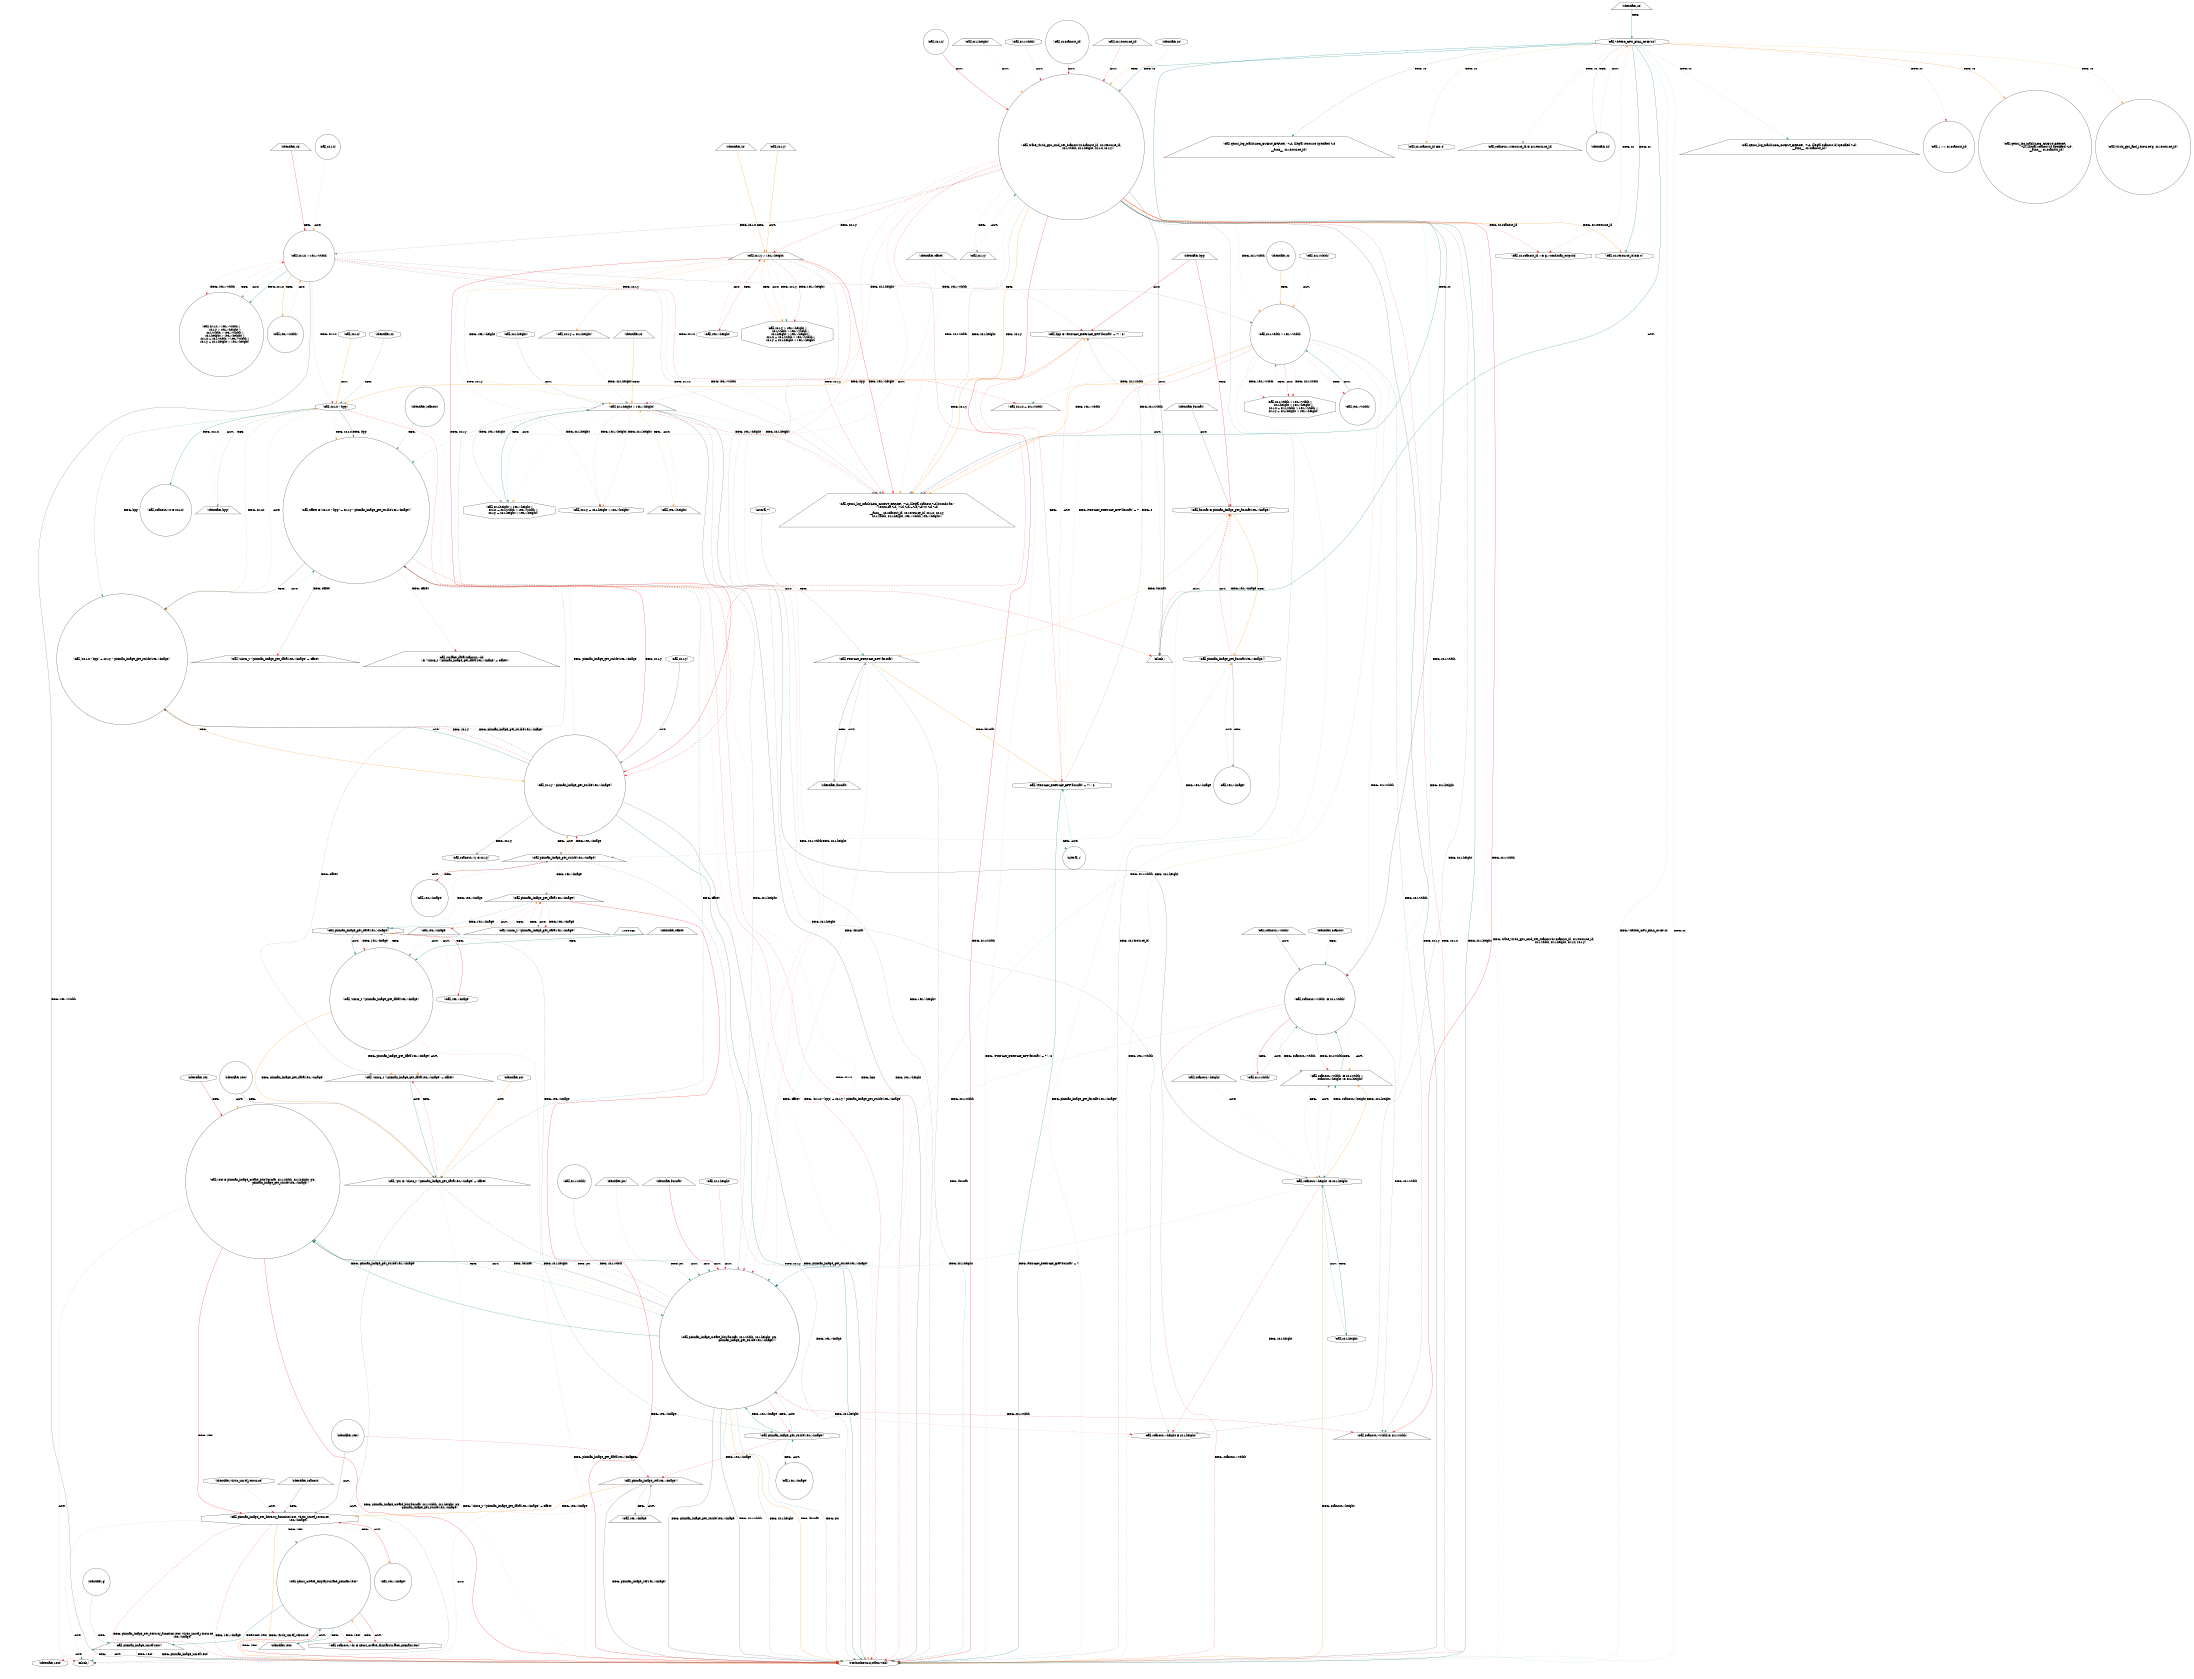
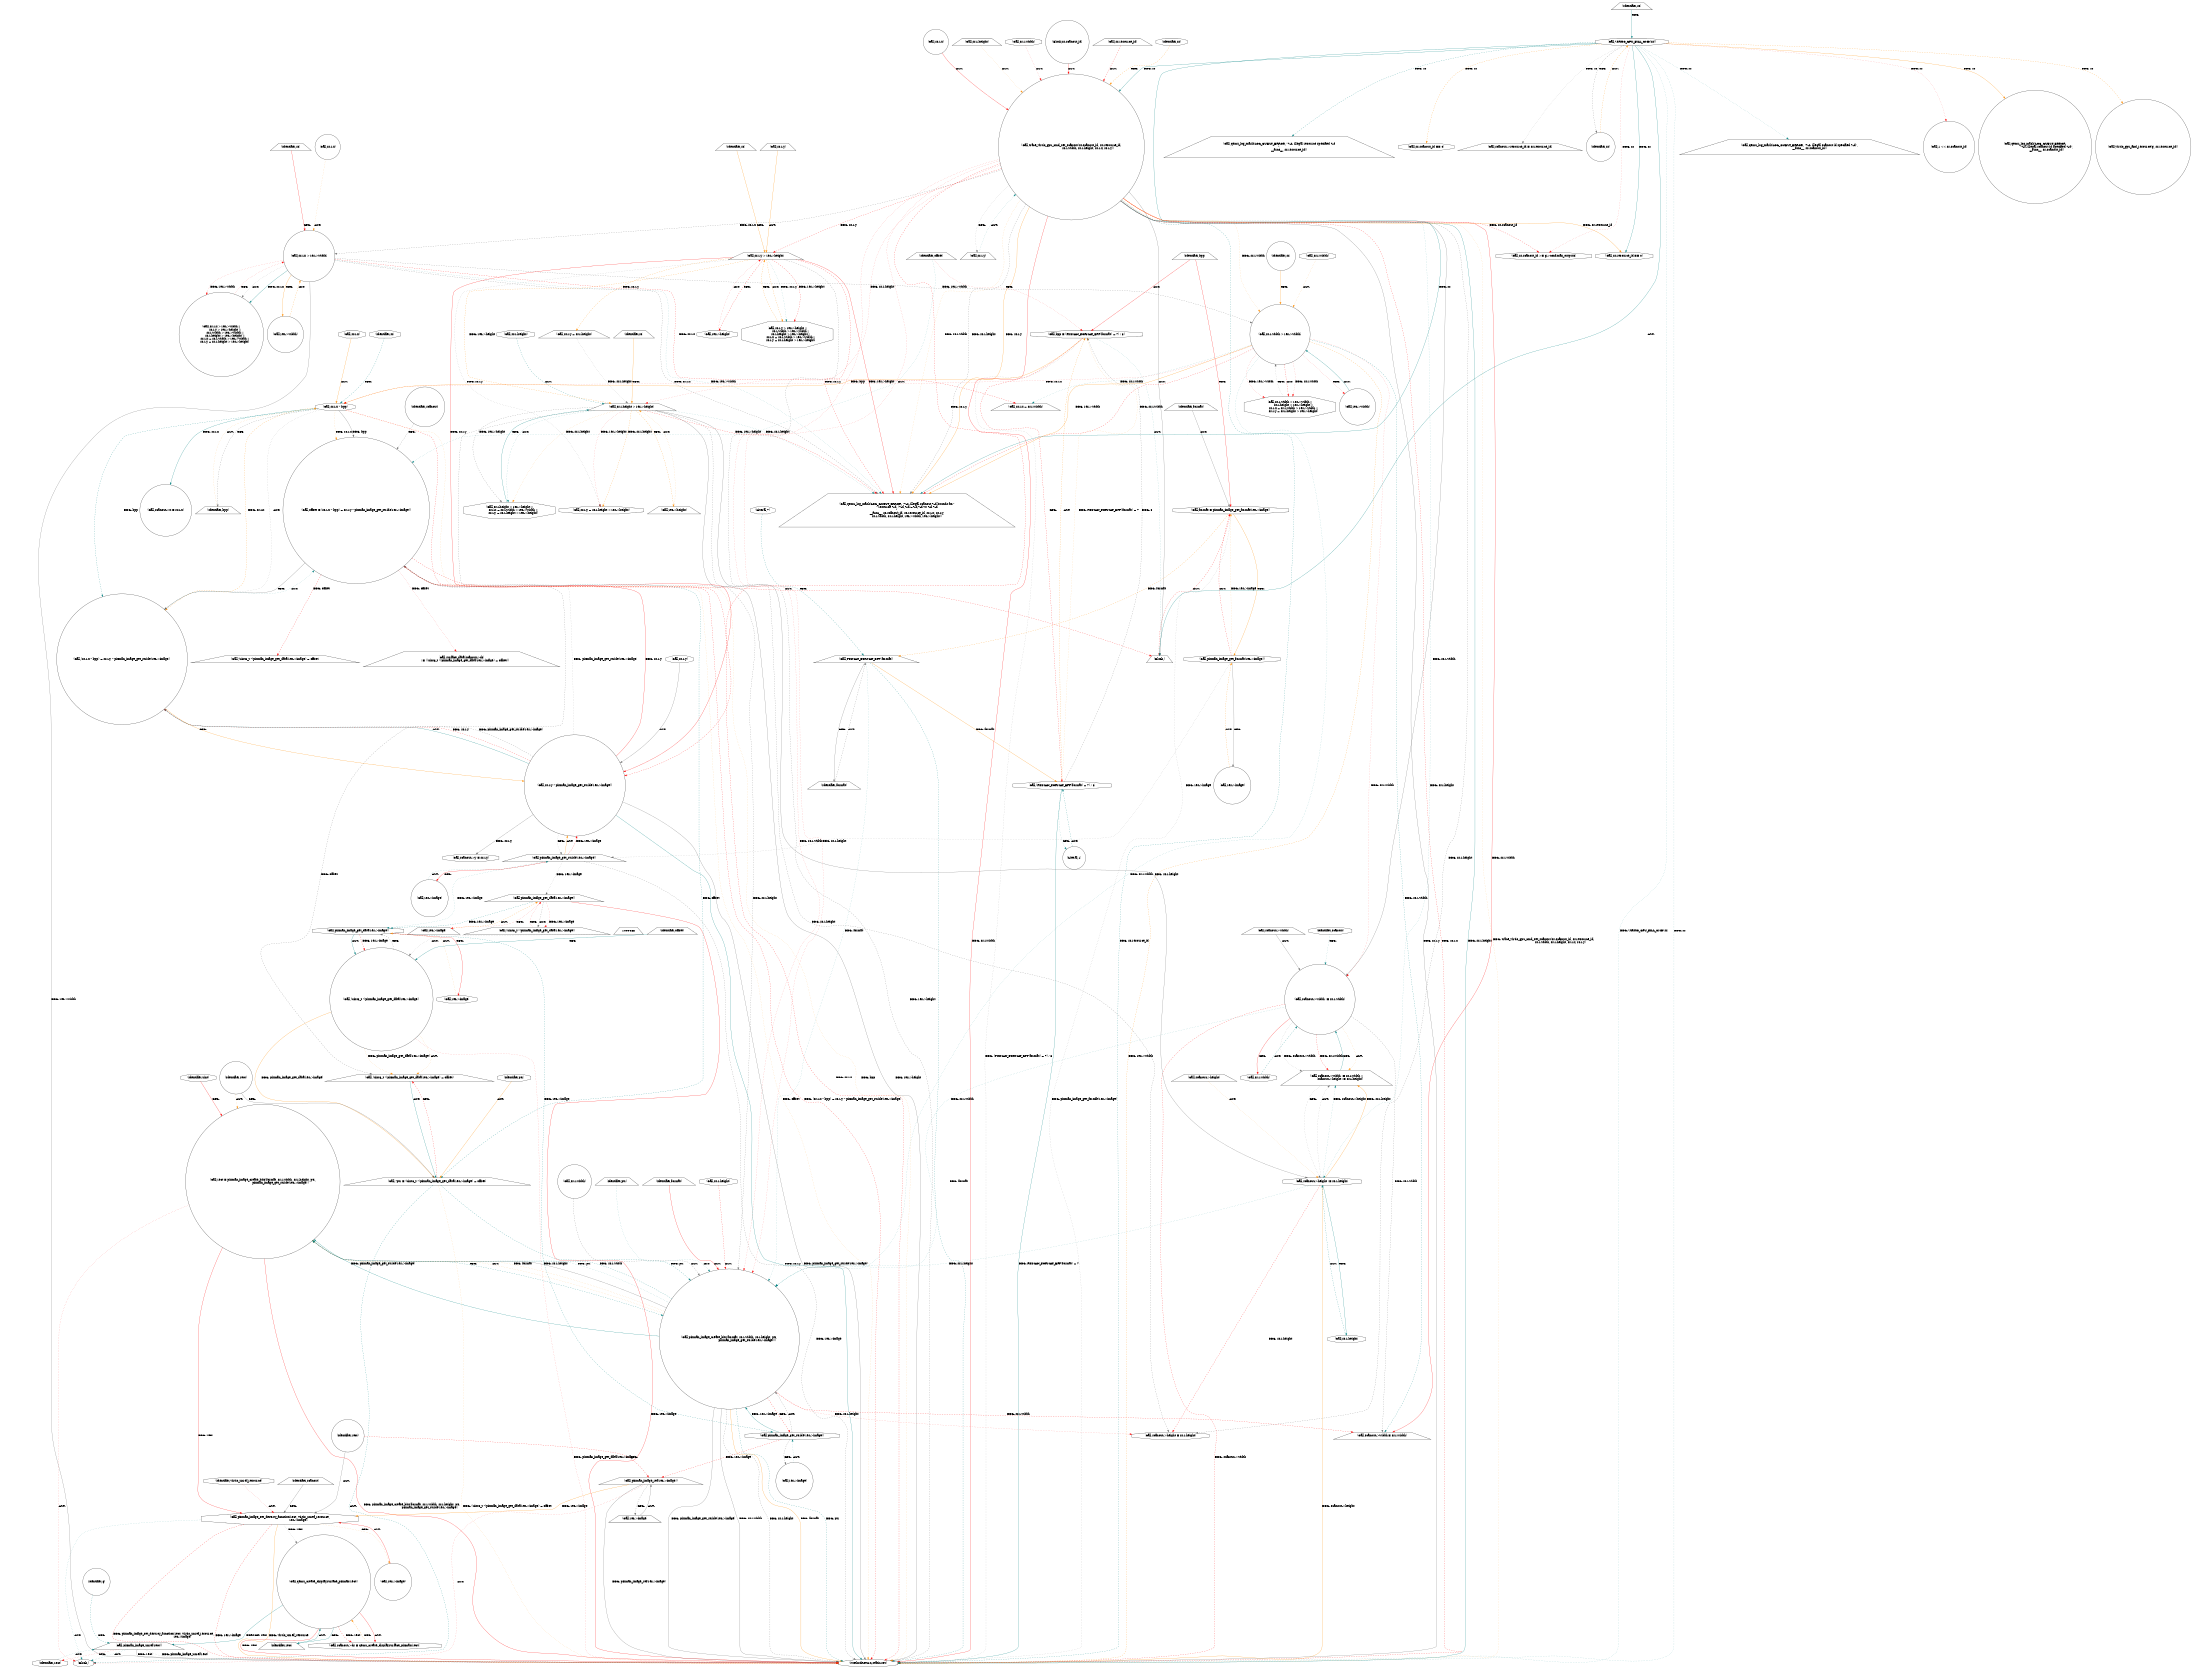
node "(Call,ss.scanout_id)": label "(Call,ss.scanout_id)" -> "(Block,ss.scanout_id)"
edge "(Call,ss.r.x > res->width)" -> "(Call,ss.r.x * bpp)": now "(Call,ss.r.width > res->width)" -> "(Call,ss.r.x * bpp)"
node "(Identifier,res)": label "(Identifier,res)" -> "(Identifier,uint)"
node "(MethodReturn,static void)": label "(MethodReturn,static void)" -> "(MethodReturn,static set)"
